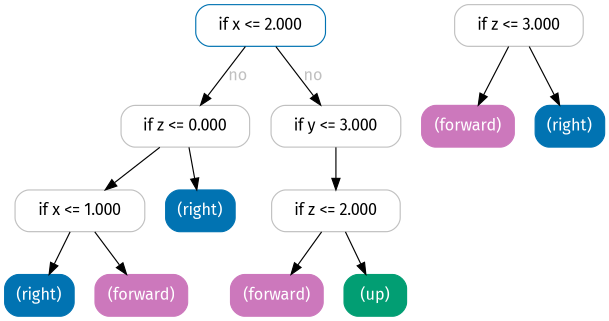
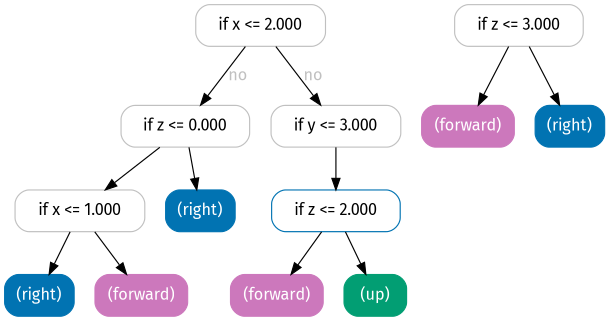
node "if x <= 2.000": color #0173b2 -> gray
node "if z <= 2.000": color gray -> #0173b2
